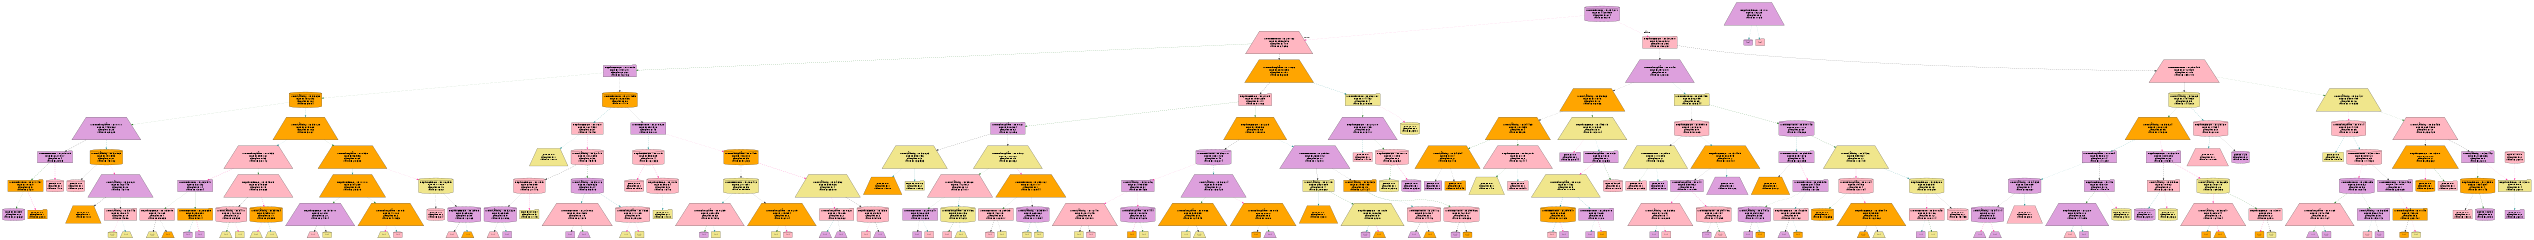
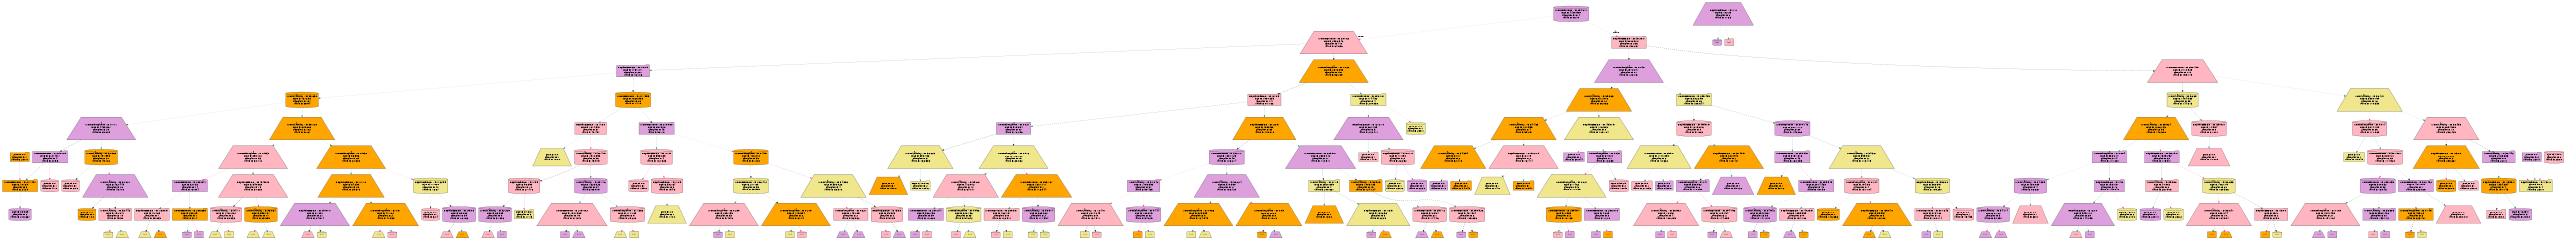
node "mse = 1.25 samples = 2 value = 59.5": removed
node "mse = -0.0 samples = 1 value = 78.947": fillcolor lightpink -> orange
edge "WOA_TEMP_K <= 277.497 mse = 1016.0 samples = 3 value = 242.0" -> "mse = 0.0 samples = 1 value = 280.0": reversed
edge "Depth_GEBCO <= -130.0 mse = 50.0 samples = 4 value = 260.0" -> "mse = 0.0 samples = 2 value = 260.0": reversed
node "mse = 0.0 samples = 1 value = 70.0": shape trapezium -> cylinder
node "mse = 0.0 samples = 1 value = 140.0": shape folder -> trapezium
node "mse = 0.0 samples = 1 value = 250.007": added
node "mse = 1825.0 samples = 3 value = 205.0": label "mse = 1825.0 samples = 3 value = 205.0" -> "mse = 1825.0 samples = 3 samples = 205.0"
